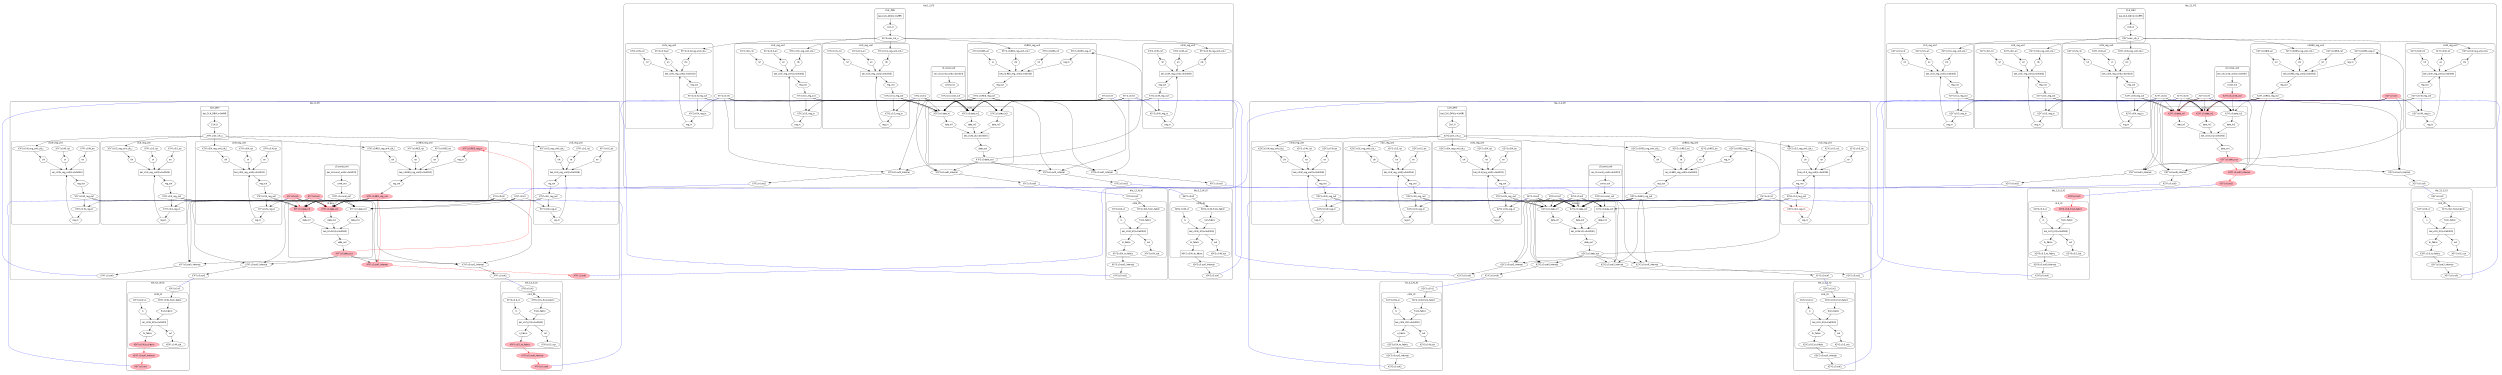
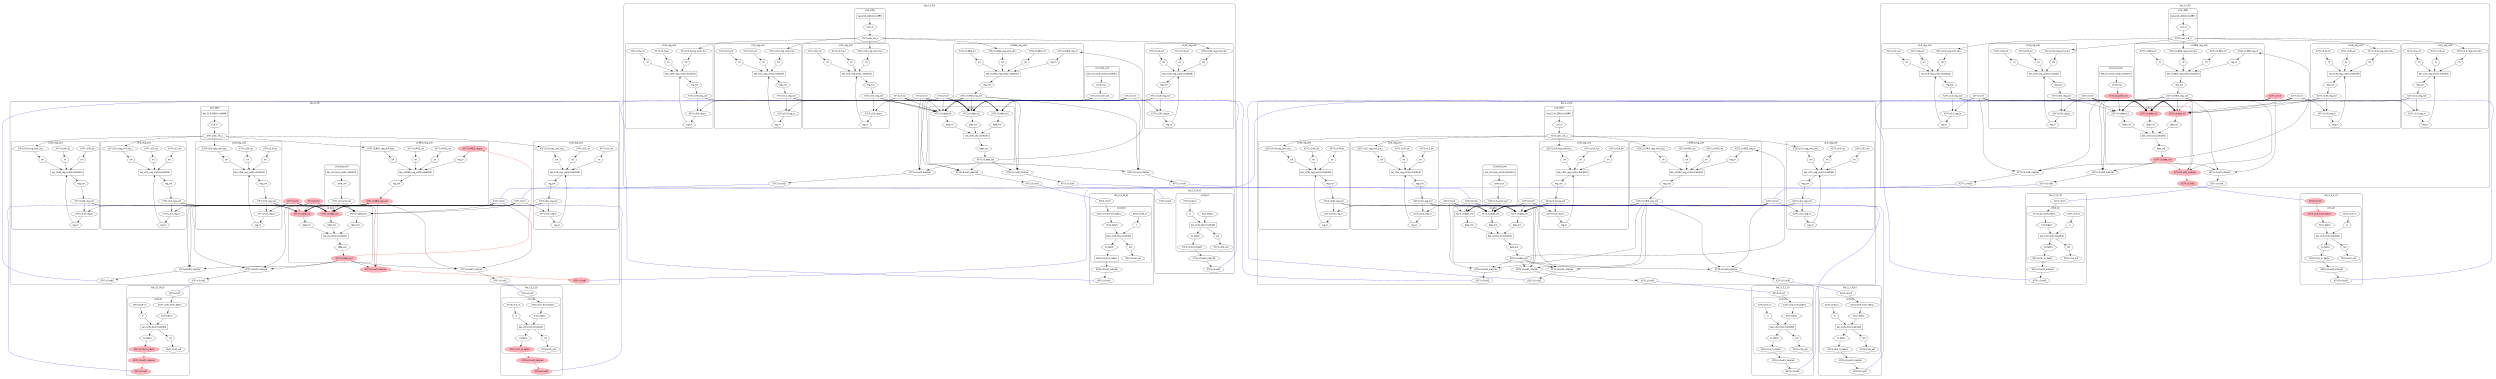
node "X1Y3.c0.N_from_fabric": removed
node "X2Y2.c0.S_reg_in": color red -> black
